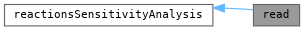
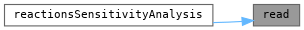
edge "read" -> "reactionsSensitivityAnalysis": reversed
